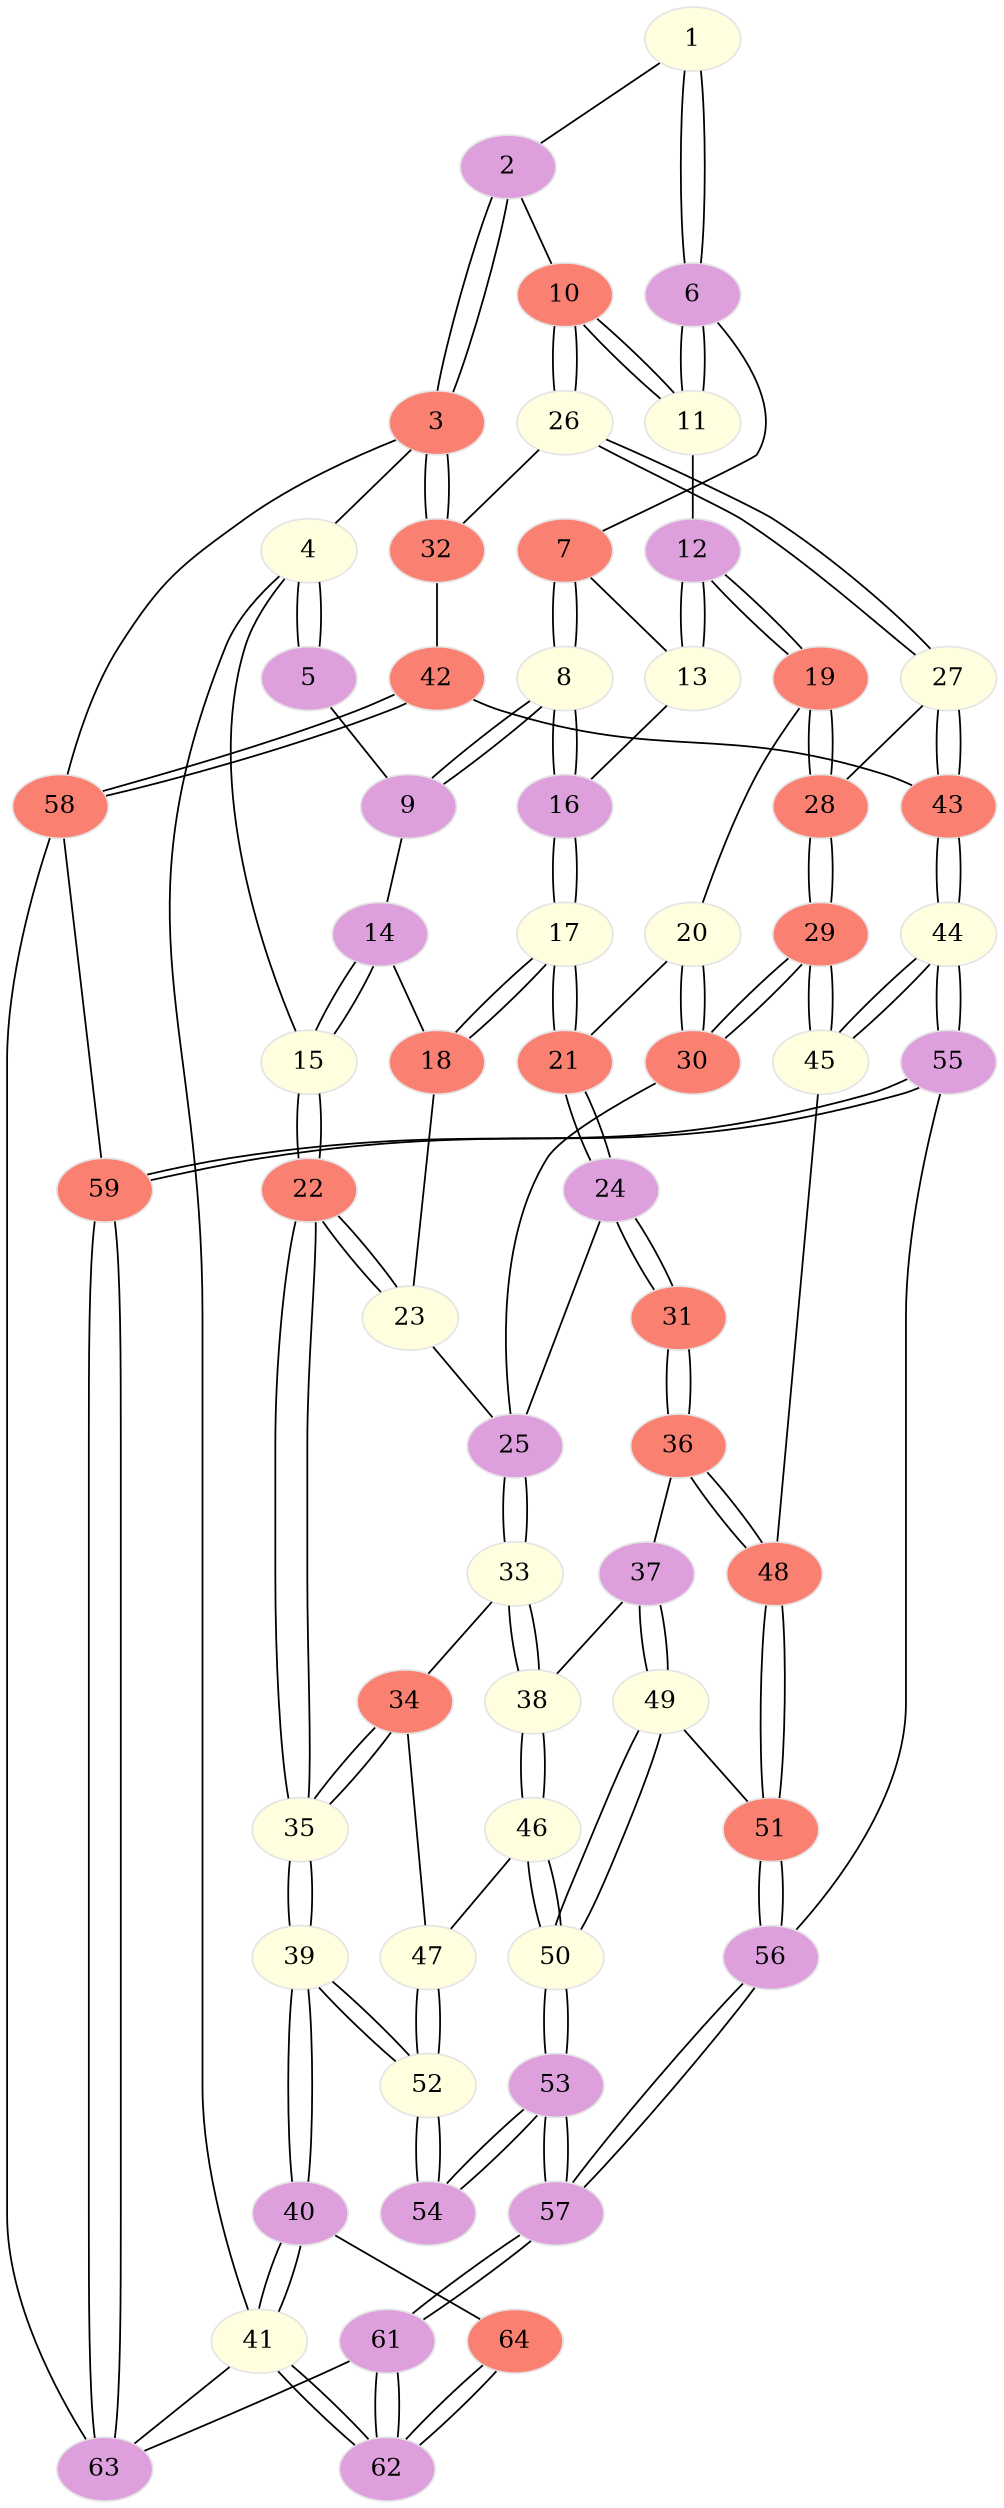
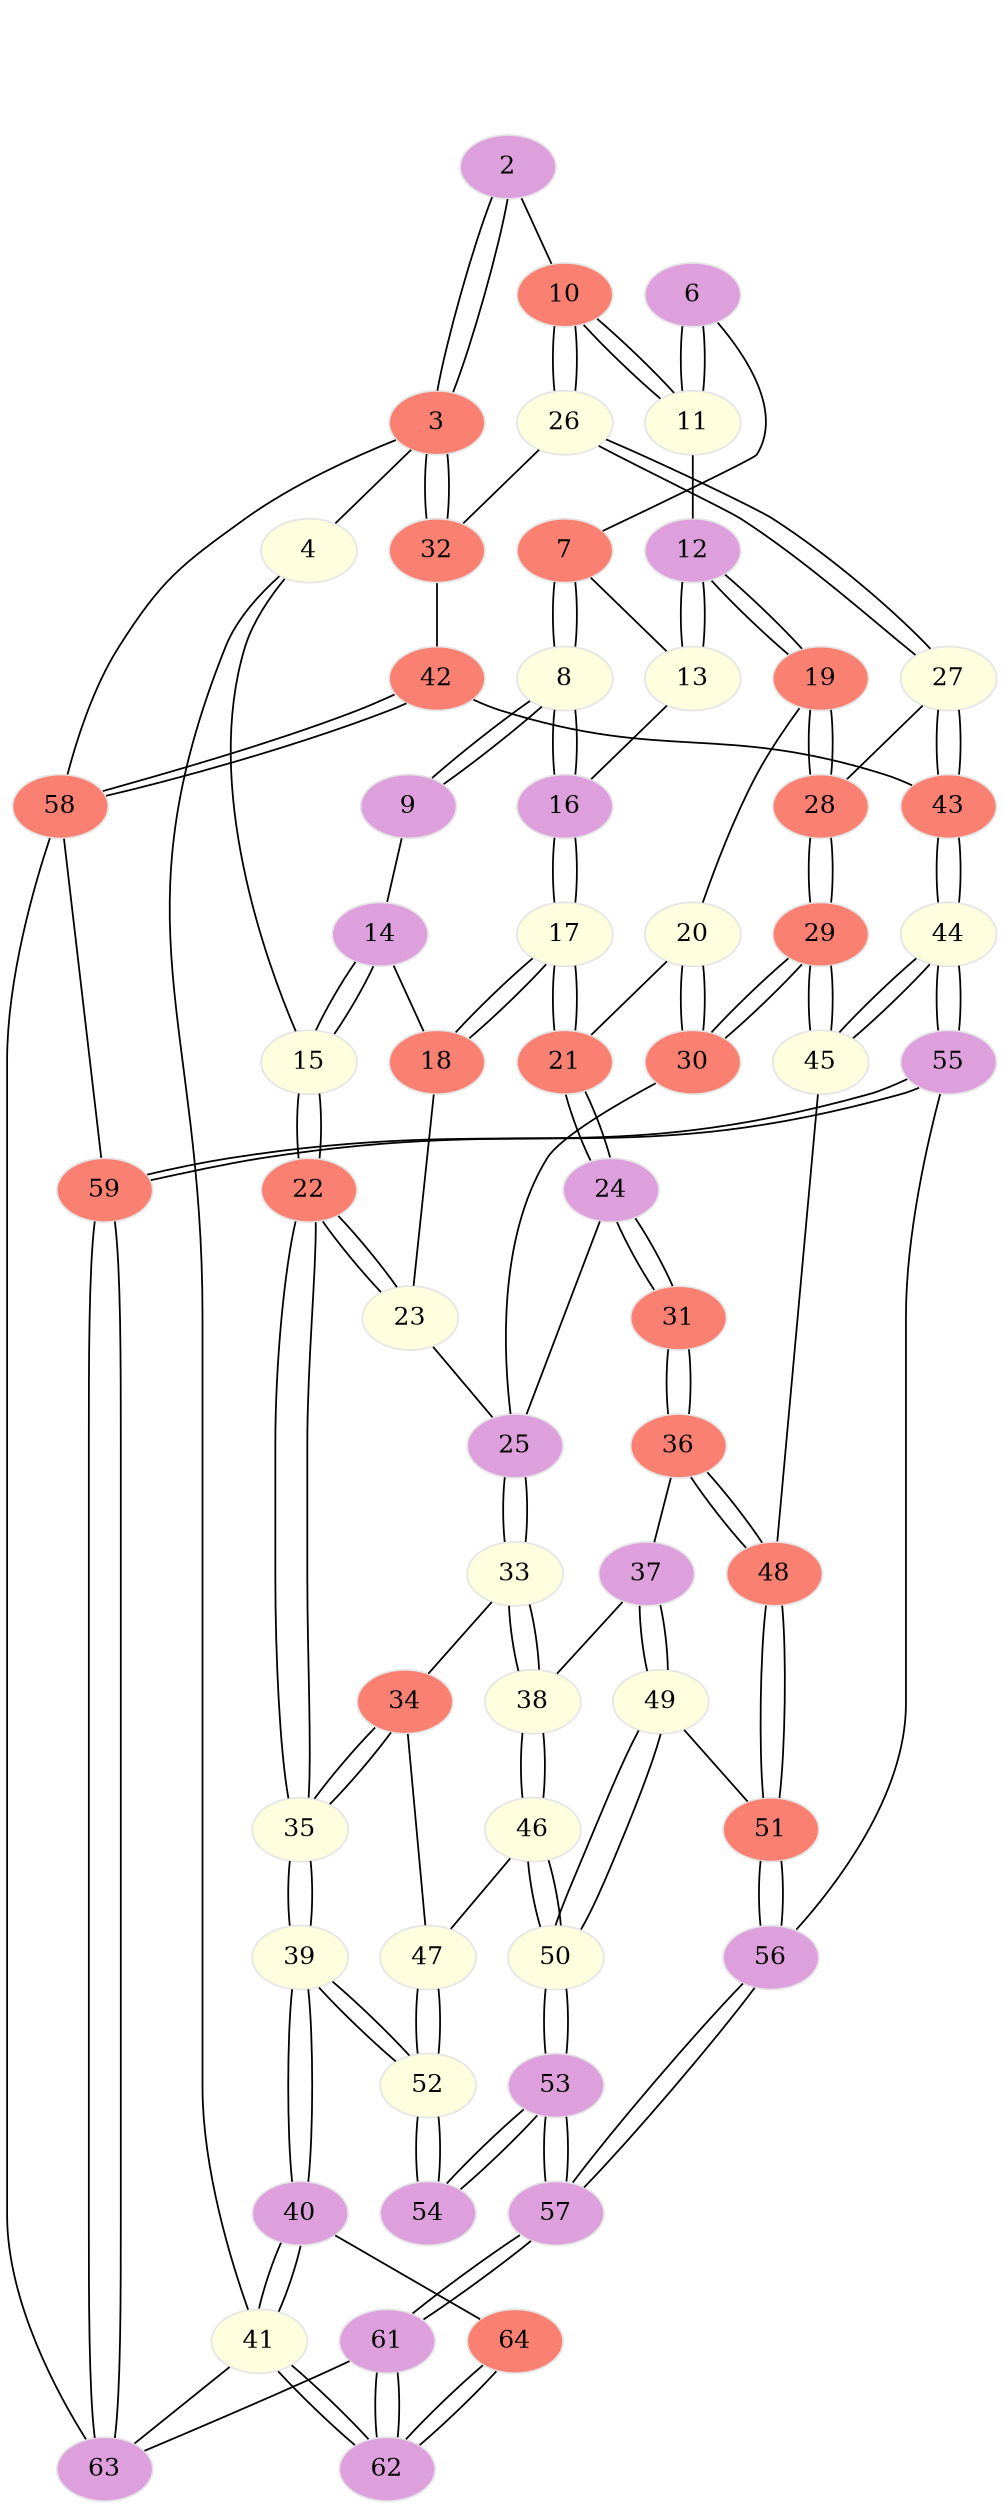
node "1": removed
node "5": removed
